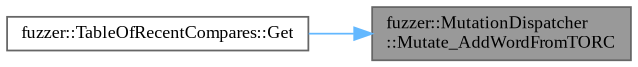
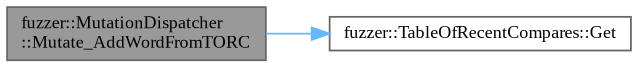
edge "fuzzer::TableOfRecentCompares::Get" -> "fuzzer::MutationDispatcher ::Mutate_AddWordFromTORC": reversed
